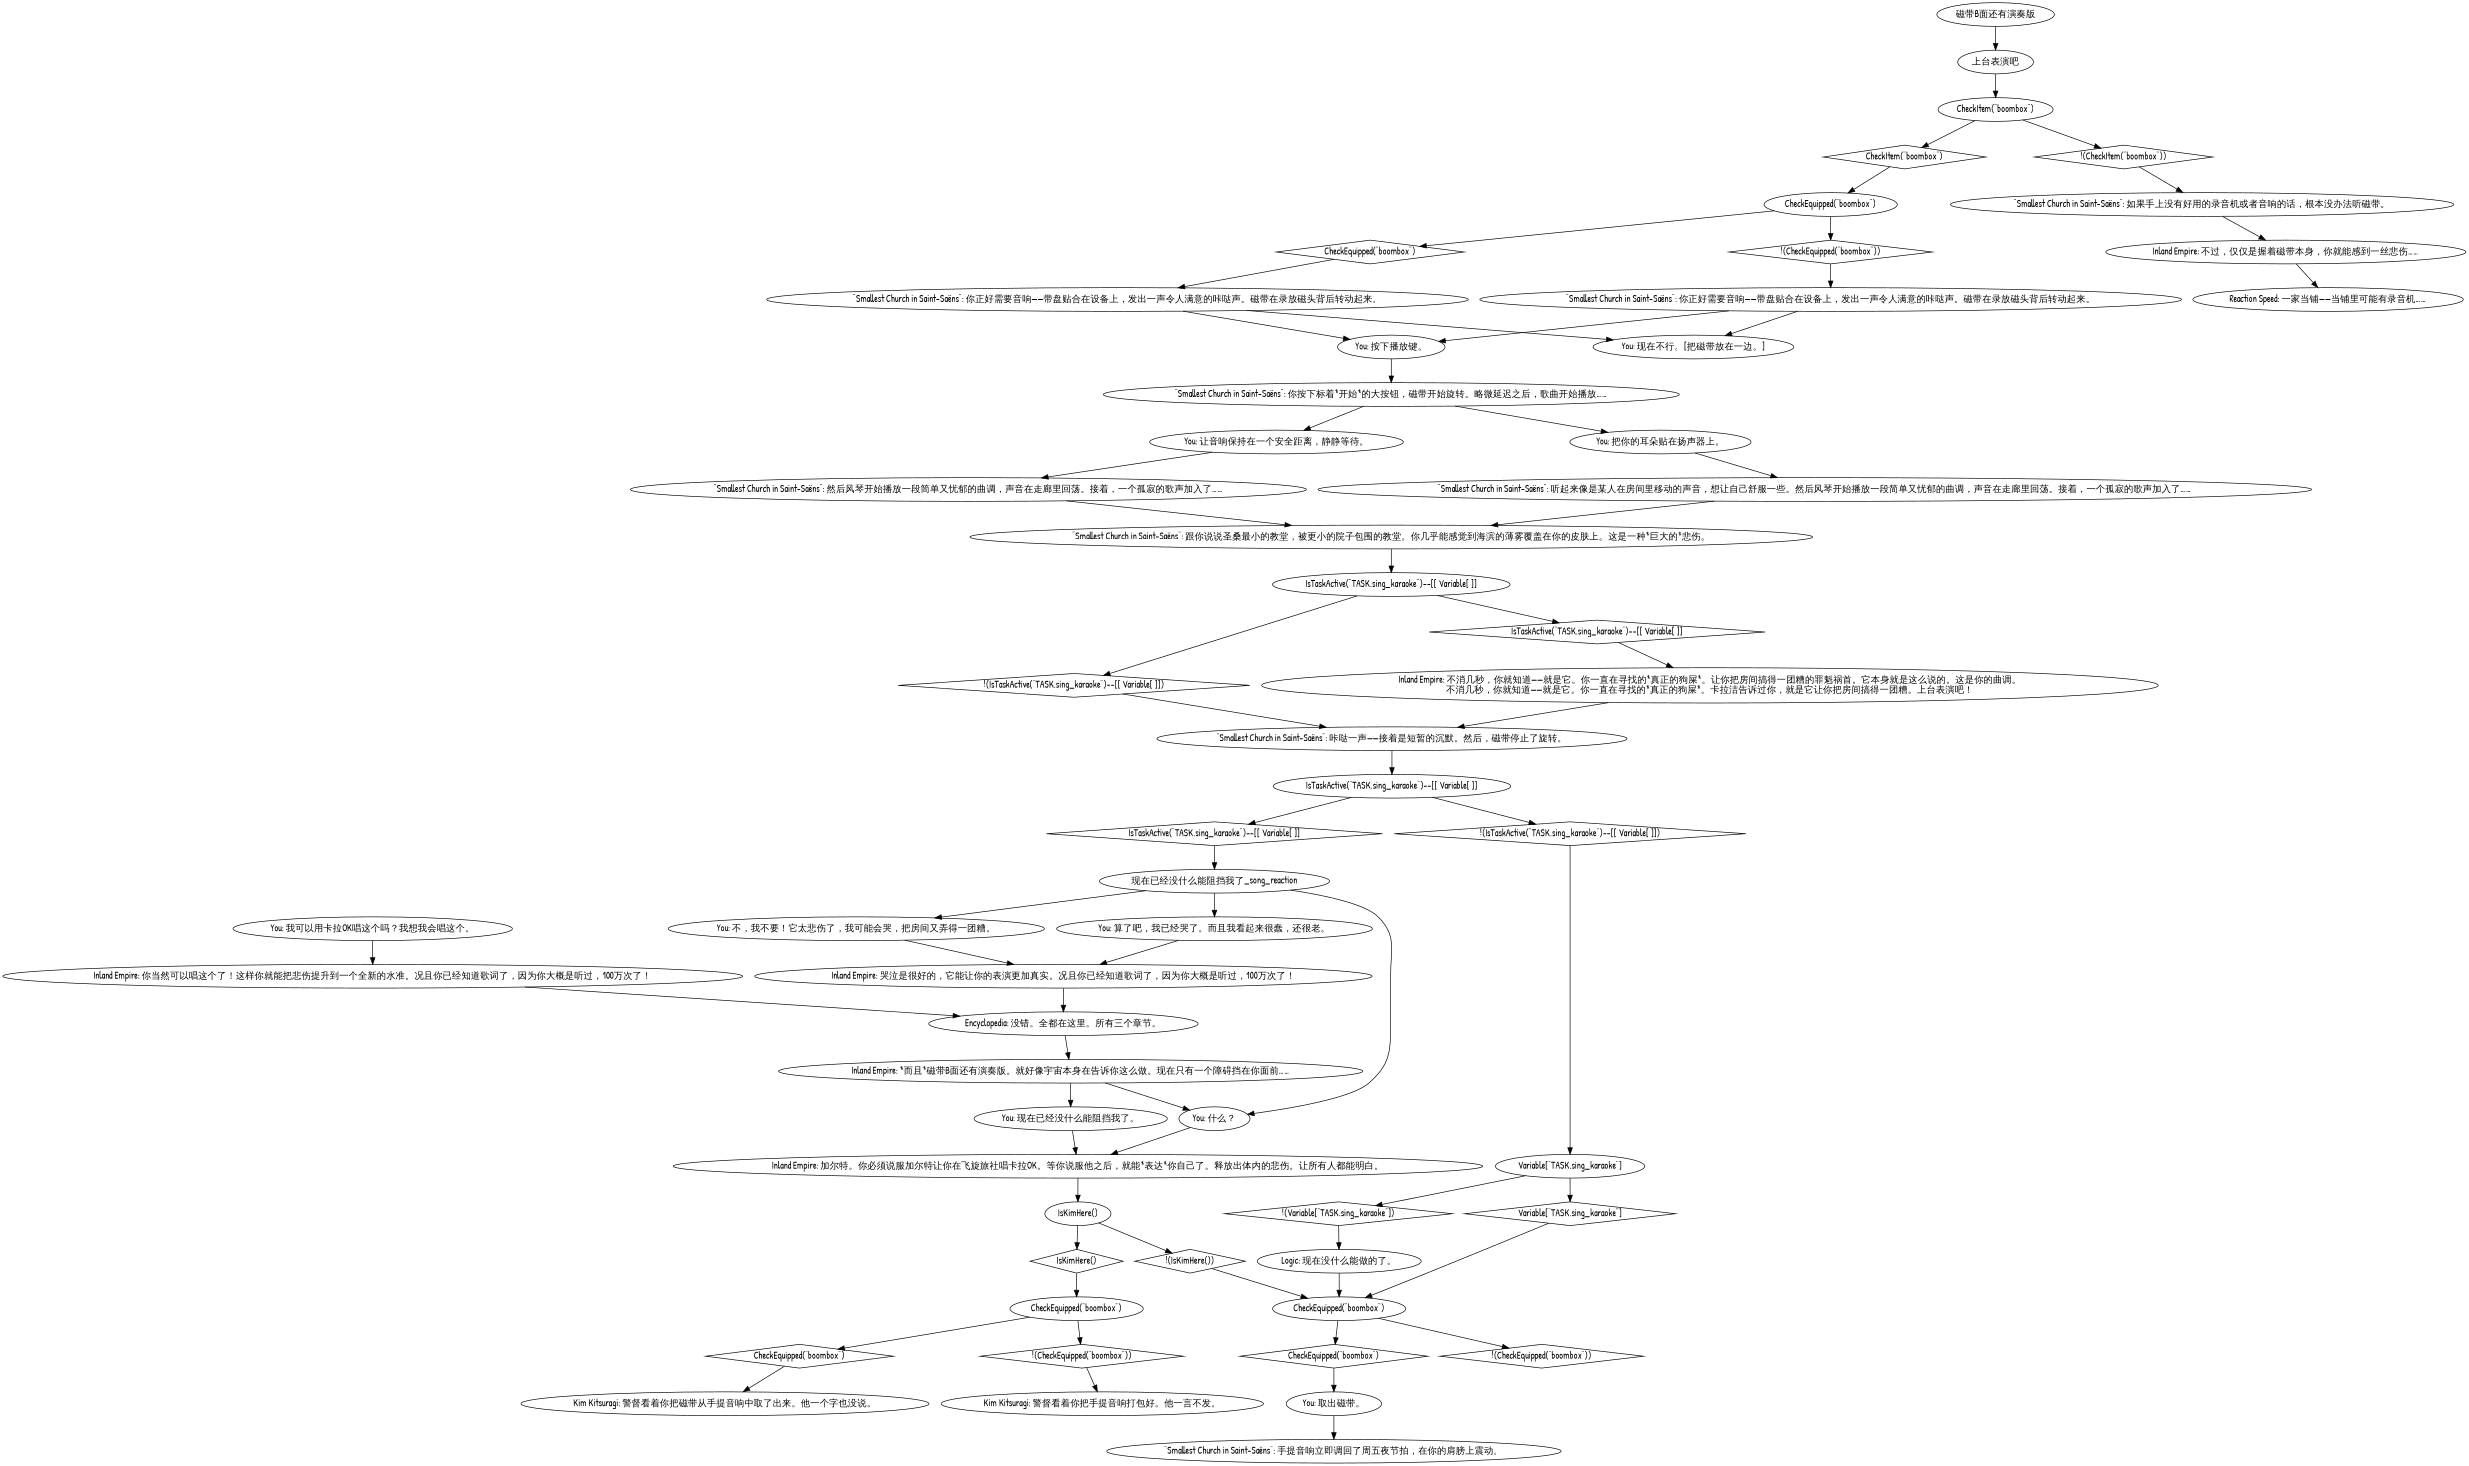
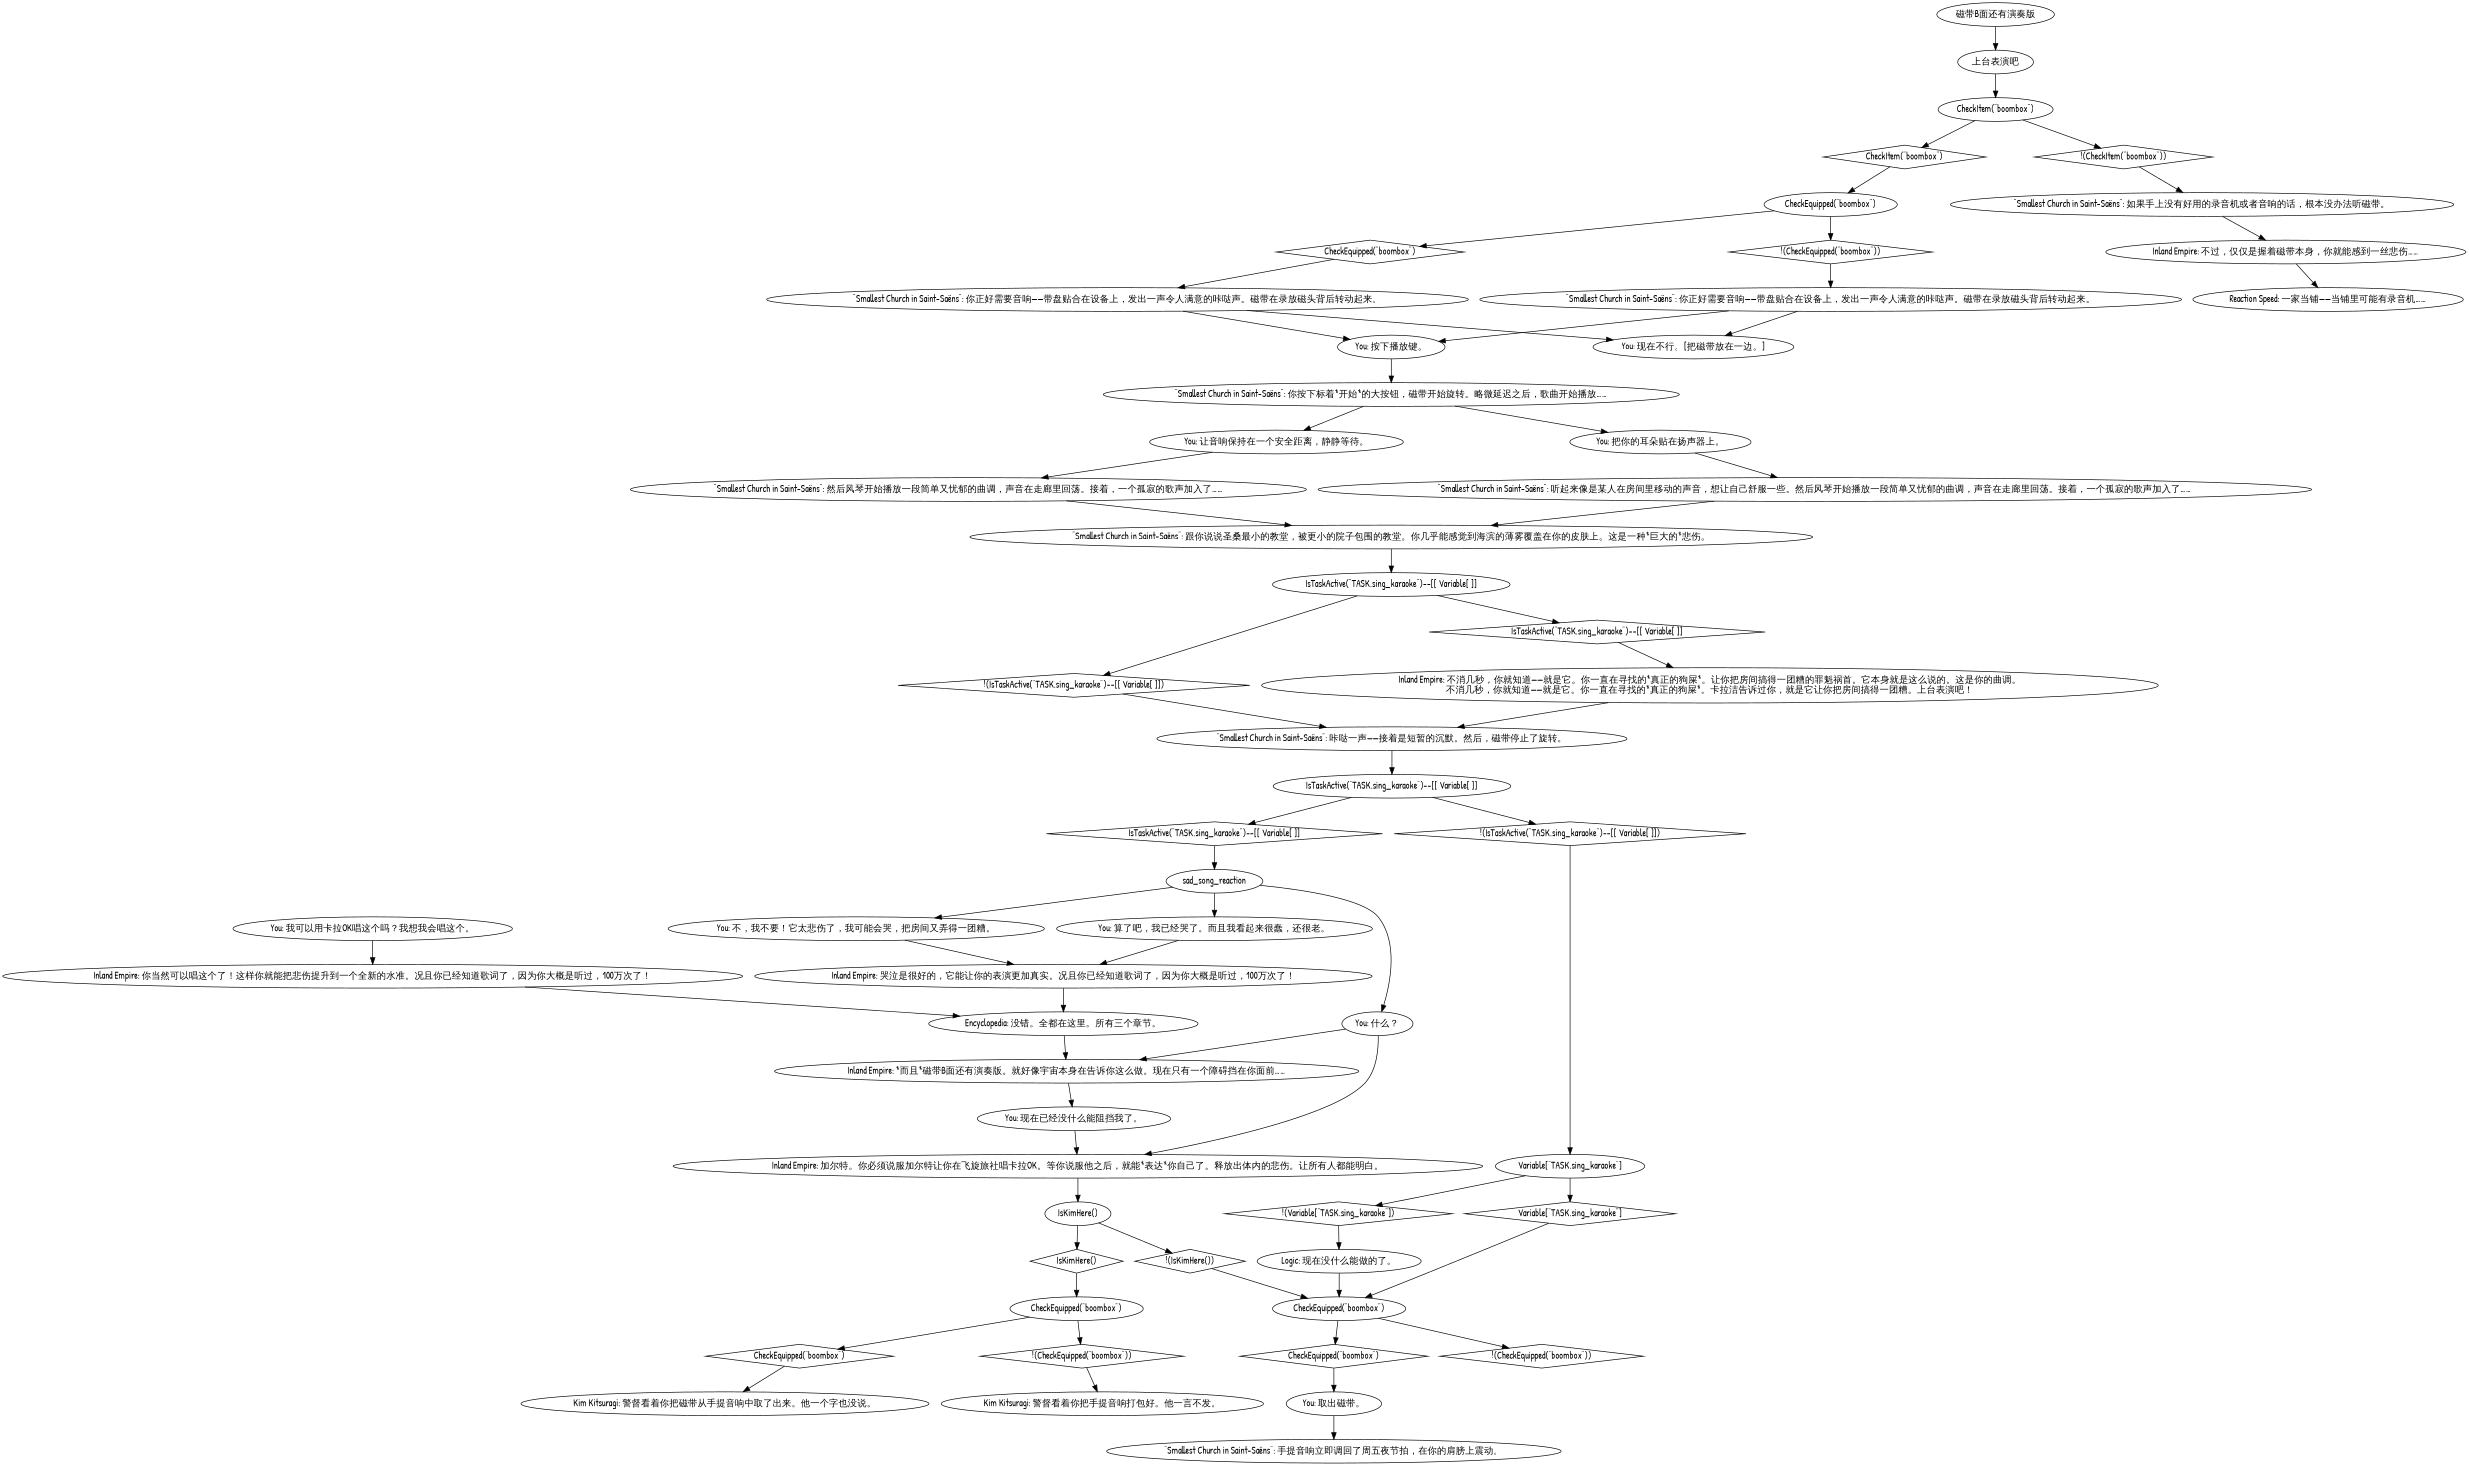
node "现在已经没什么能阻挡我了_song_reaction": label "现在已经没什么能阻挡我了_song_reaction" -> "sad_song_reaction"
edge "Inland Empire: *而且*磁带B面还有演奏版。就好像宇宙本身在告诉你这么做。现在只有一个障碍挡在你面前……" -> "You: 什么？": reversed
